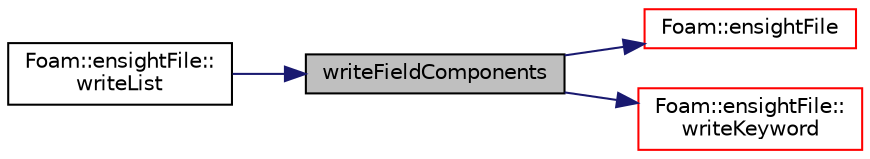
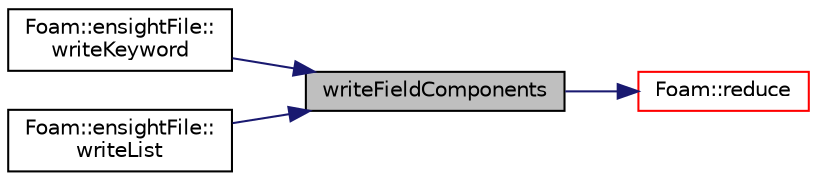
node "Foam::ensightFile": label "Foam::ensightFile" -> "Foam::reduce"
edge "writeFieldComponents" -> "Foam::ensightFile:: writeKeyword": reversed
node "Foam::ensightFile:: writeKeyword": color red -> black
